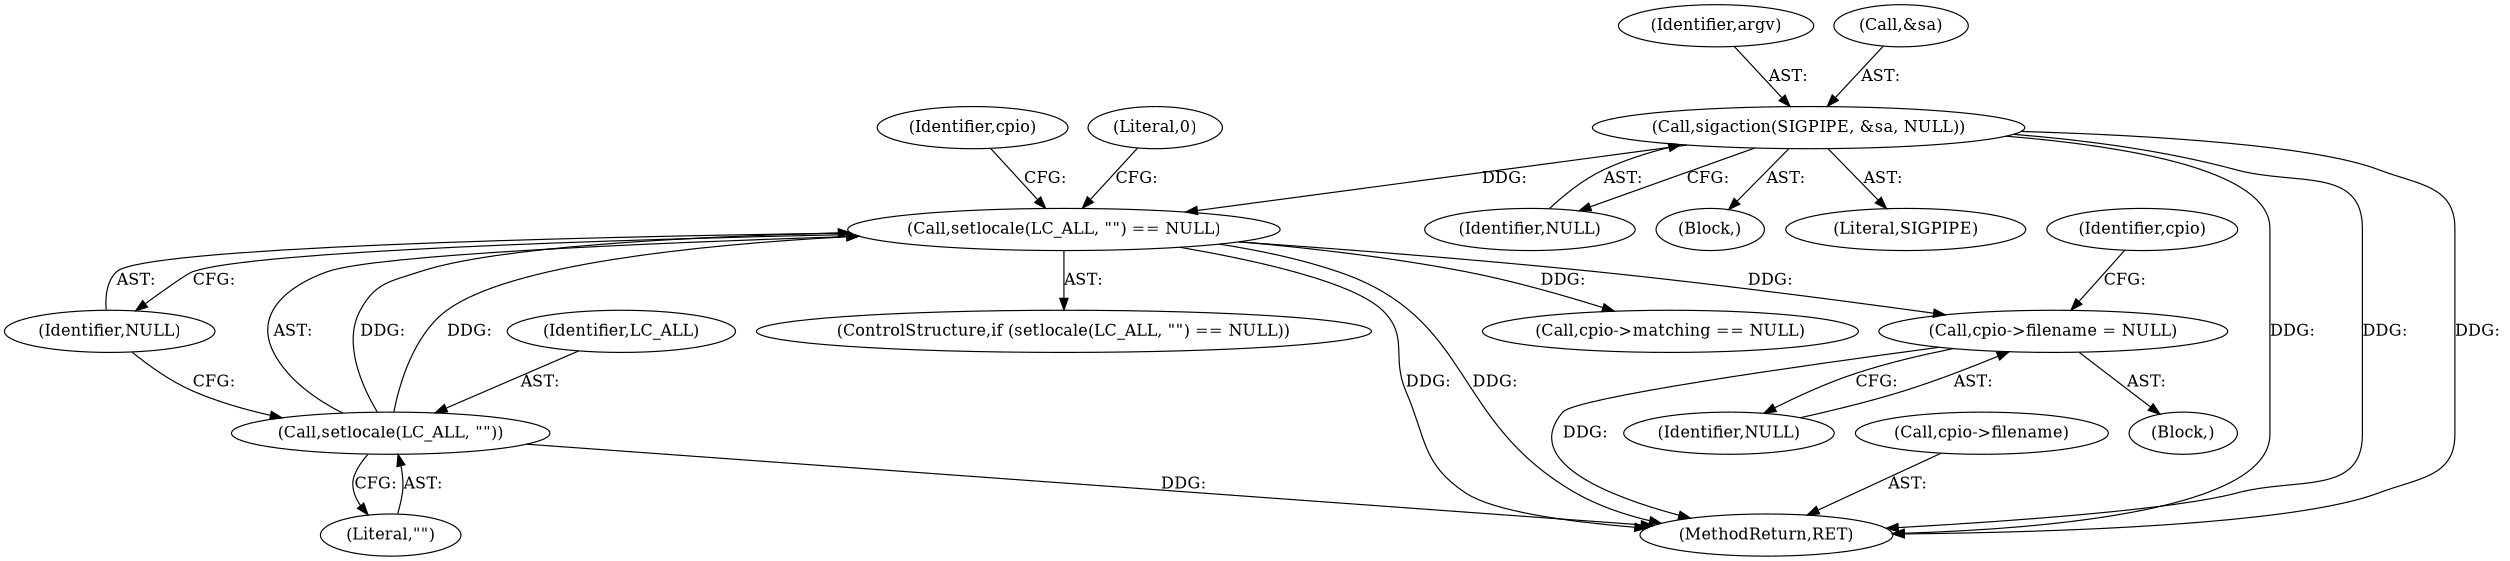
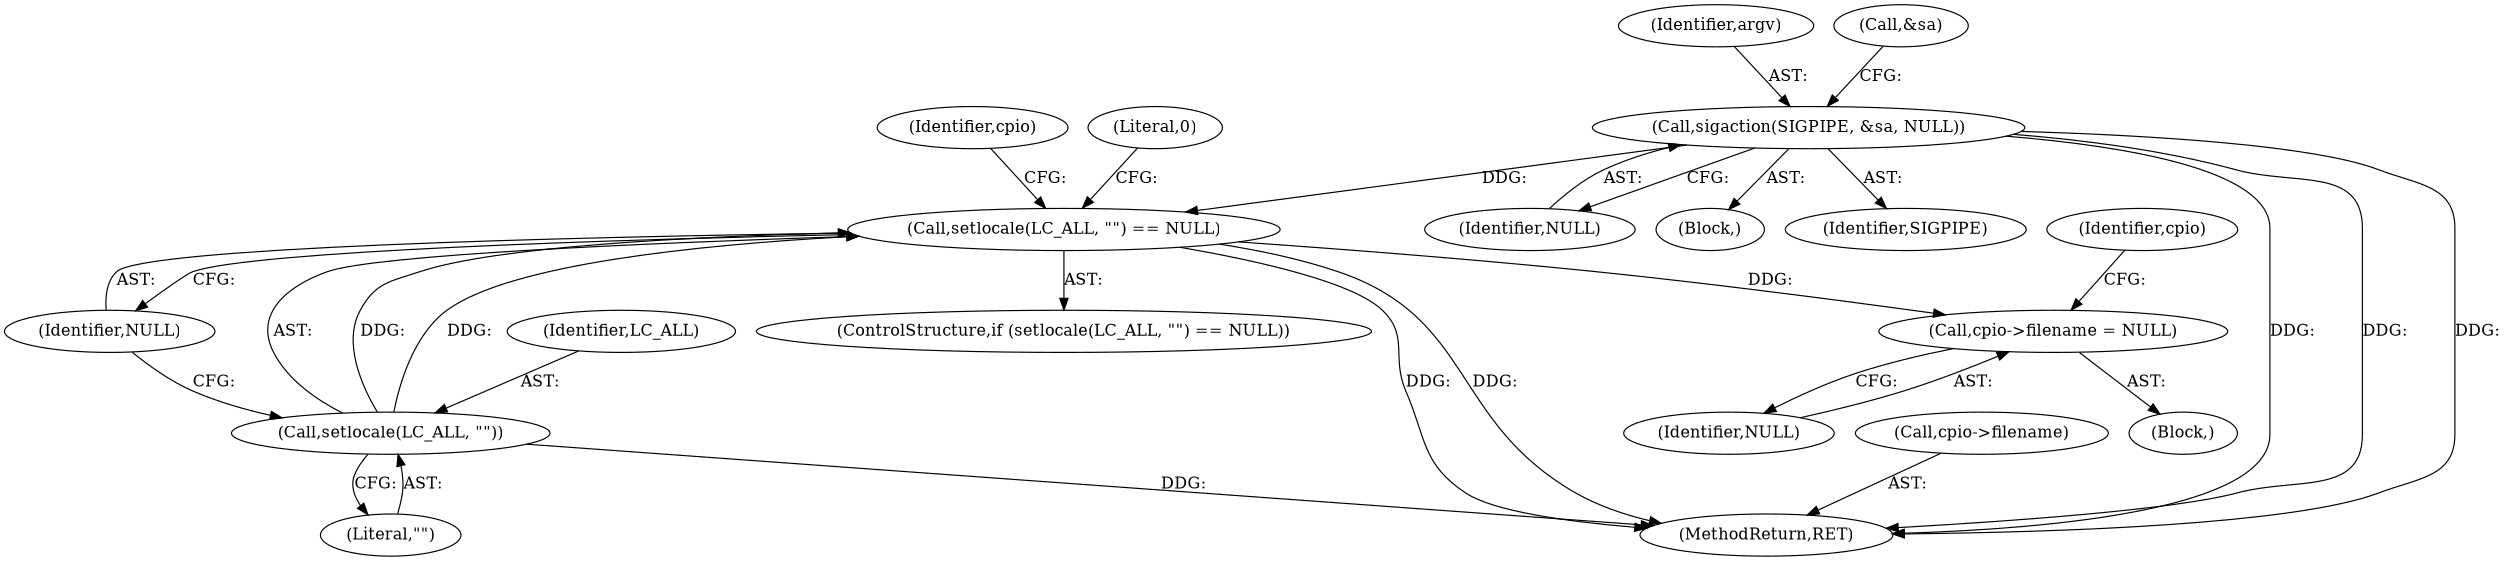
edge "(Call,&sa)" -> "(Call,sigaction(SIGPIPE, &sa, NULL))": label "AST: " -> "CFG: "
node "(Literal,SIGPIPE)": label "(Literal,SIGPIPE)" -> "(Identifier,SIGPIPE)"
node "(Call,cpio->matching == NULL)": removed
edge "(Call,cpio->filename = NULL)" -> "(MethodReturn,RET)": removed, label "DDG:"
